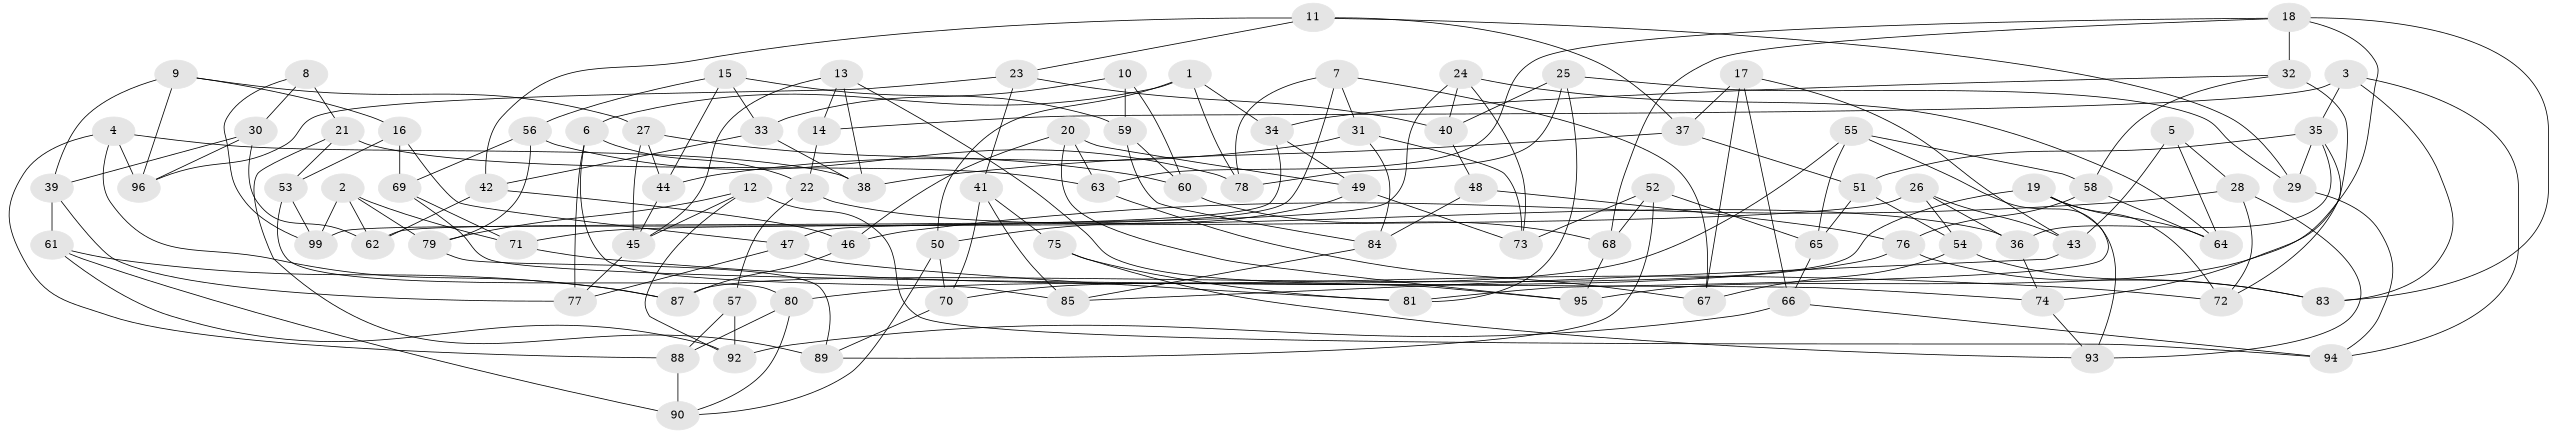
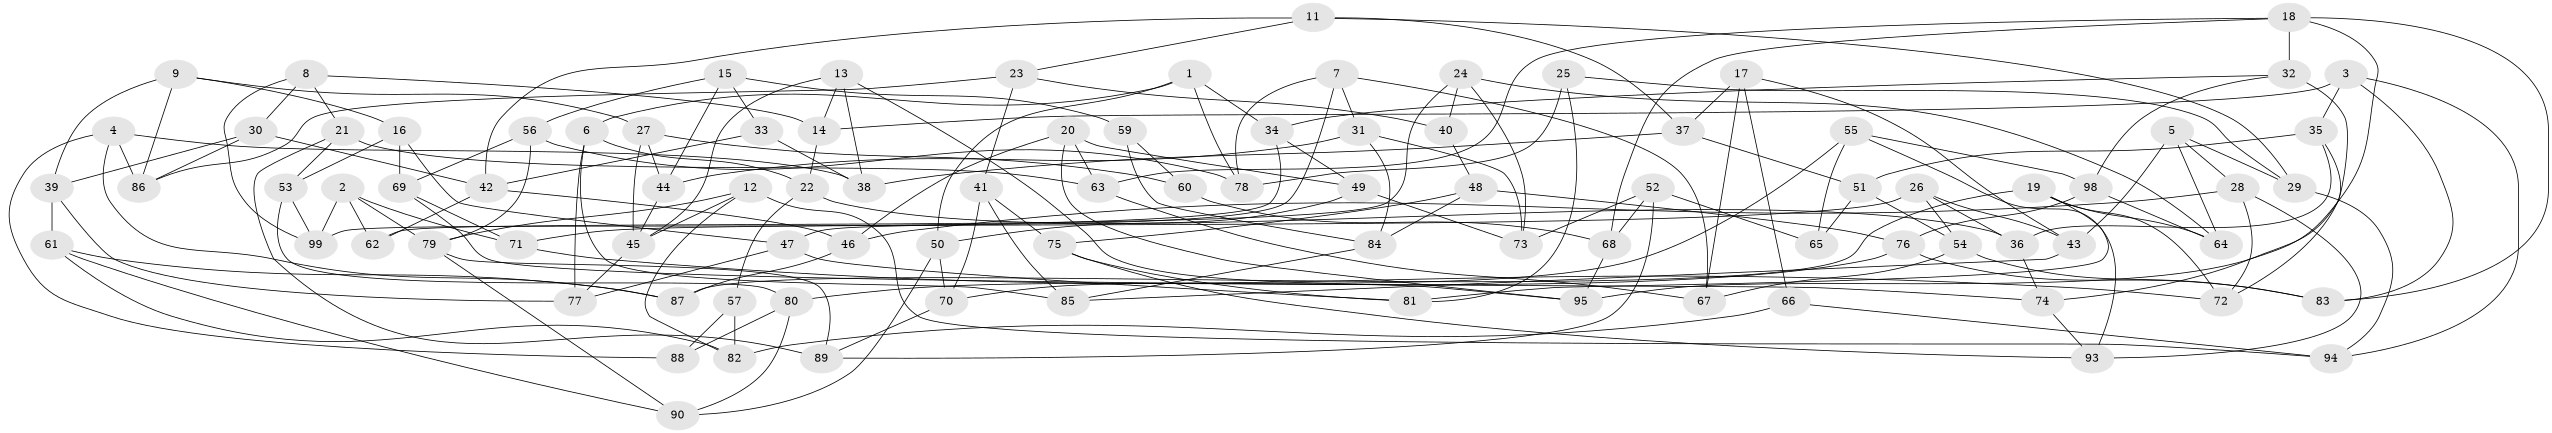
node "10": removed
edge "8" -- "14": added
edge "25" -- "40": removed
edge "35" -- "29": now "5" -- "29"
node "96": label "96" -> "86"
node "58": label "58" -> "98"
edge "30" -- "62": now "30" -- "42"
edge "48" -- "75": added
edge "65" -- "66": removed
node "92": label "92" -> "82"
edge "88" -- "90": now "79" -- "90"
